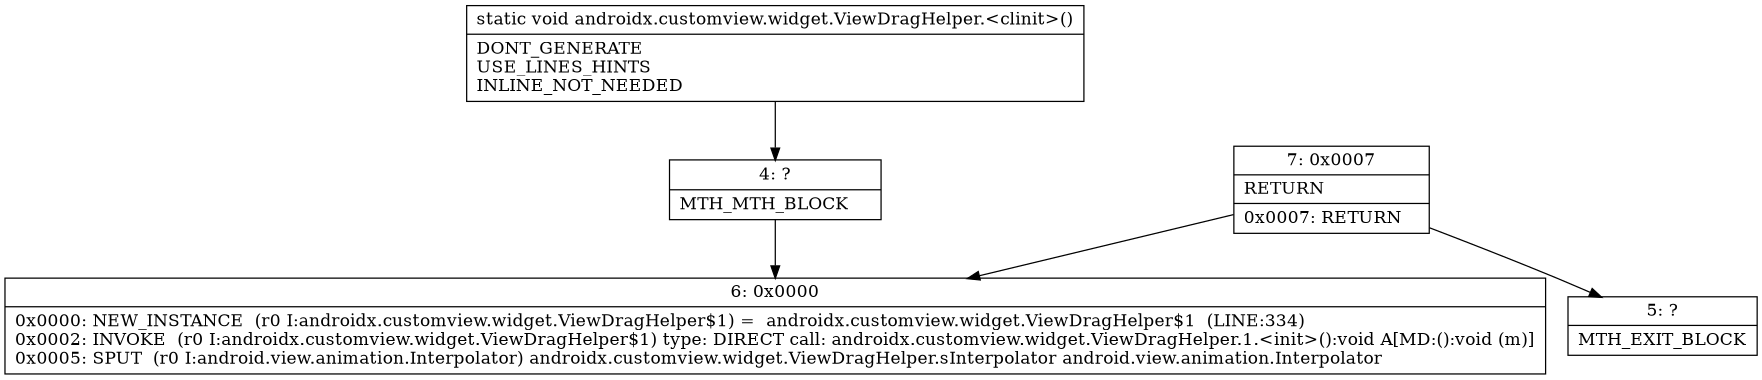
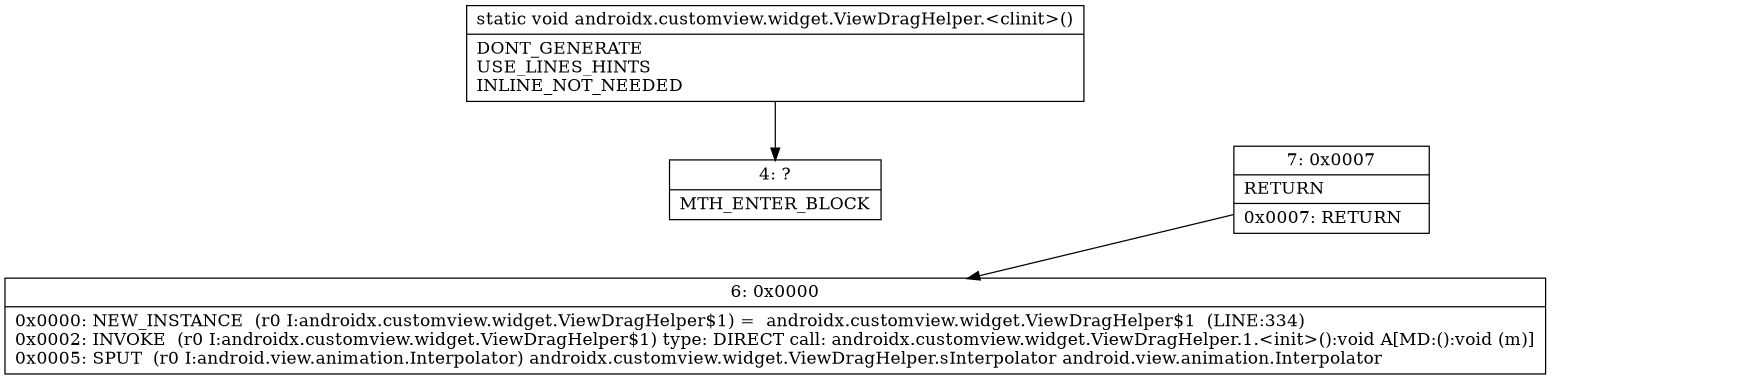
node "4: ?": text "MTH_MTH_BLOCK" -> "MTH_ENTER_BLOCK"
edge "4: ?" -> "6: 0x0000": removed
node "5: ?": removed
